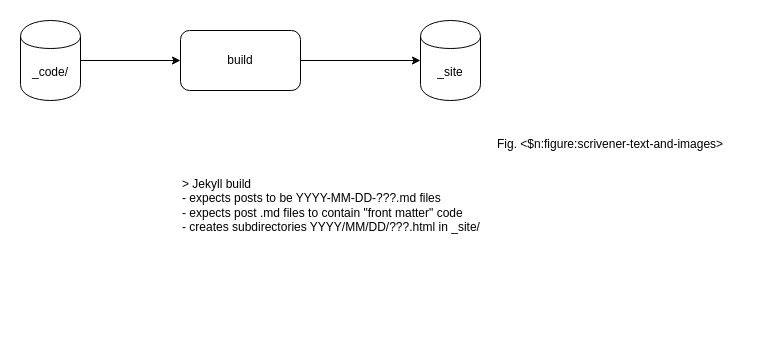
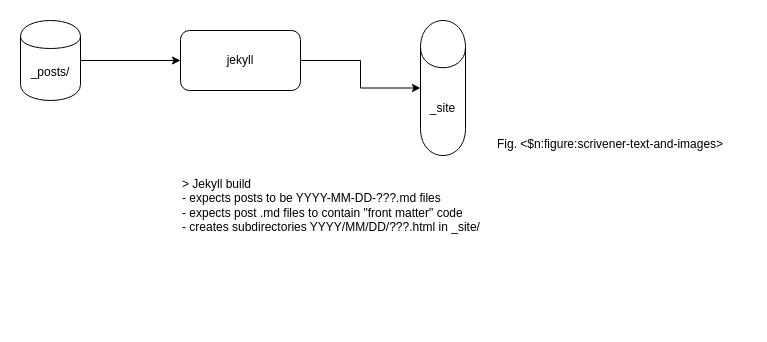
node "build": label "build" -> "jekyll"
node "_site": size 60x80 -> 45x135
node "_code/": label "_code/" -> "_posts/"
